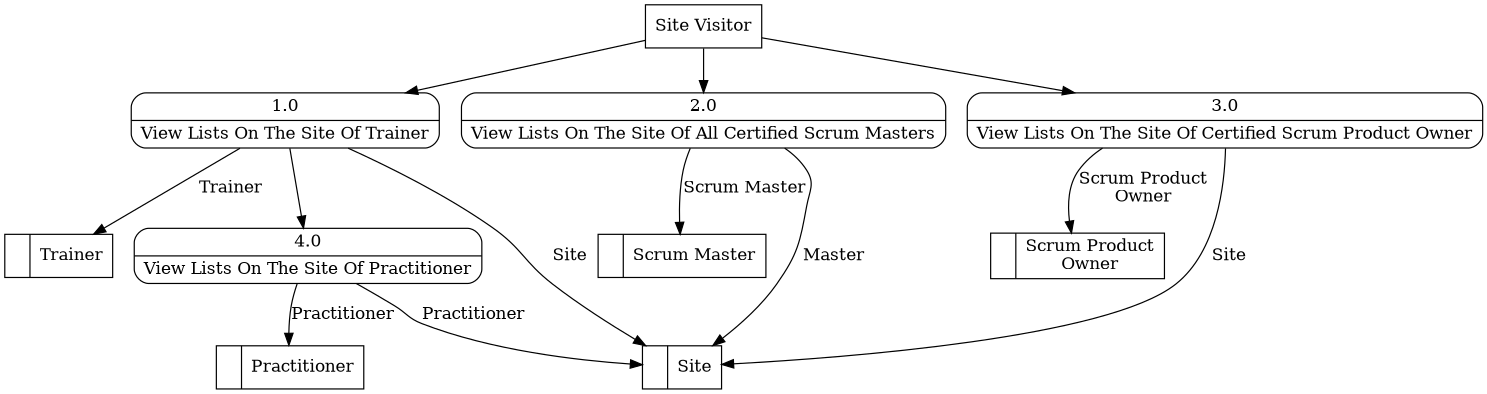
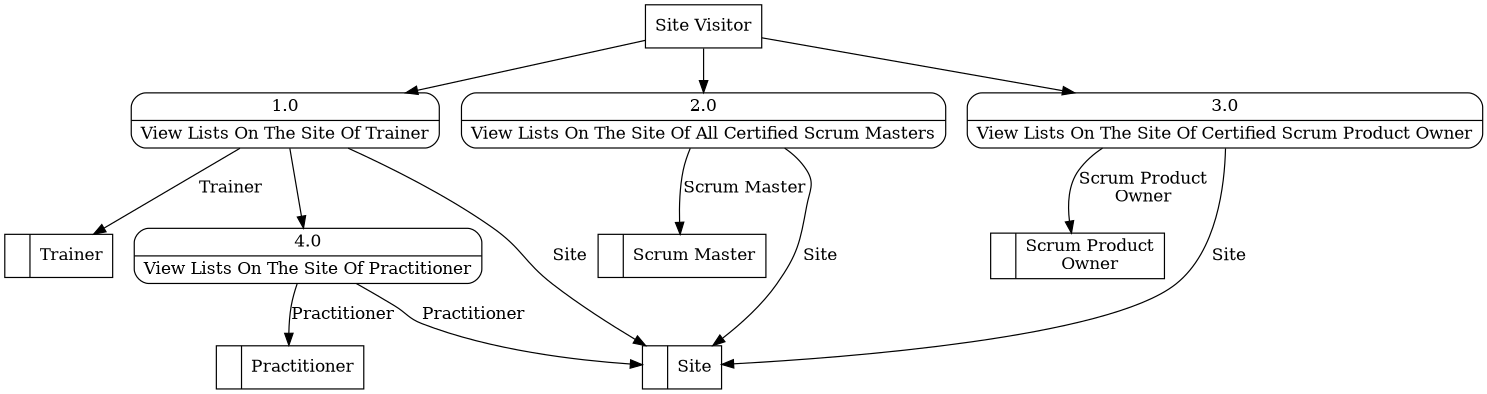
edge "2.0" -> "Site": label "Master" -> "Site"
